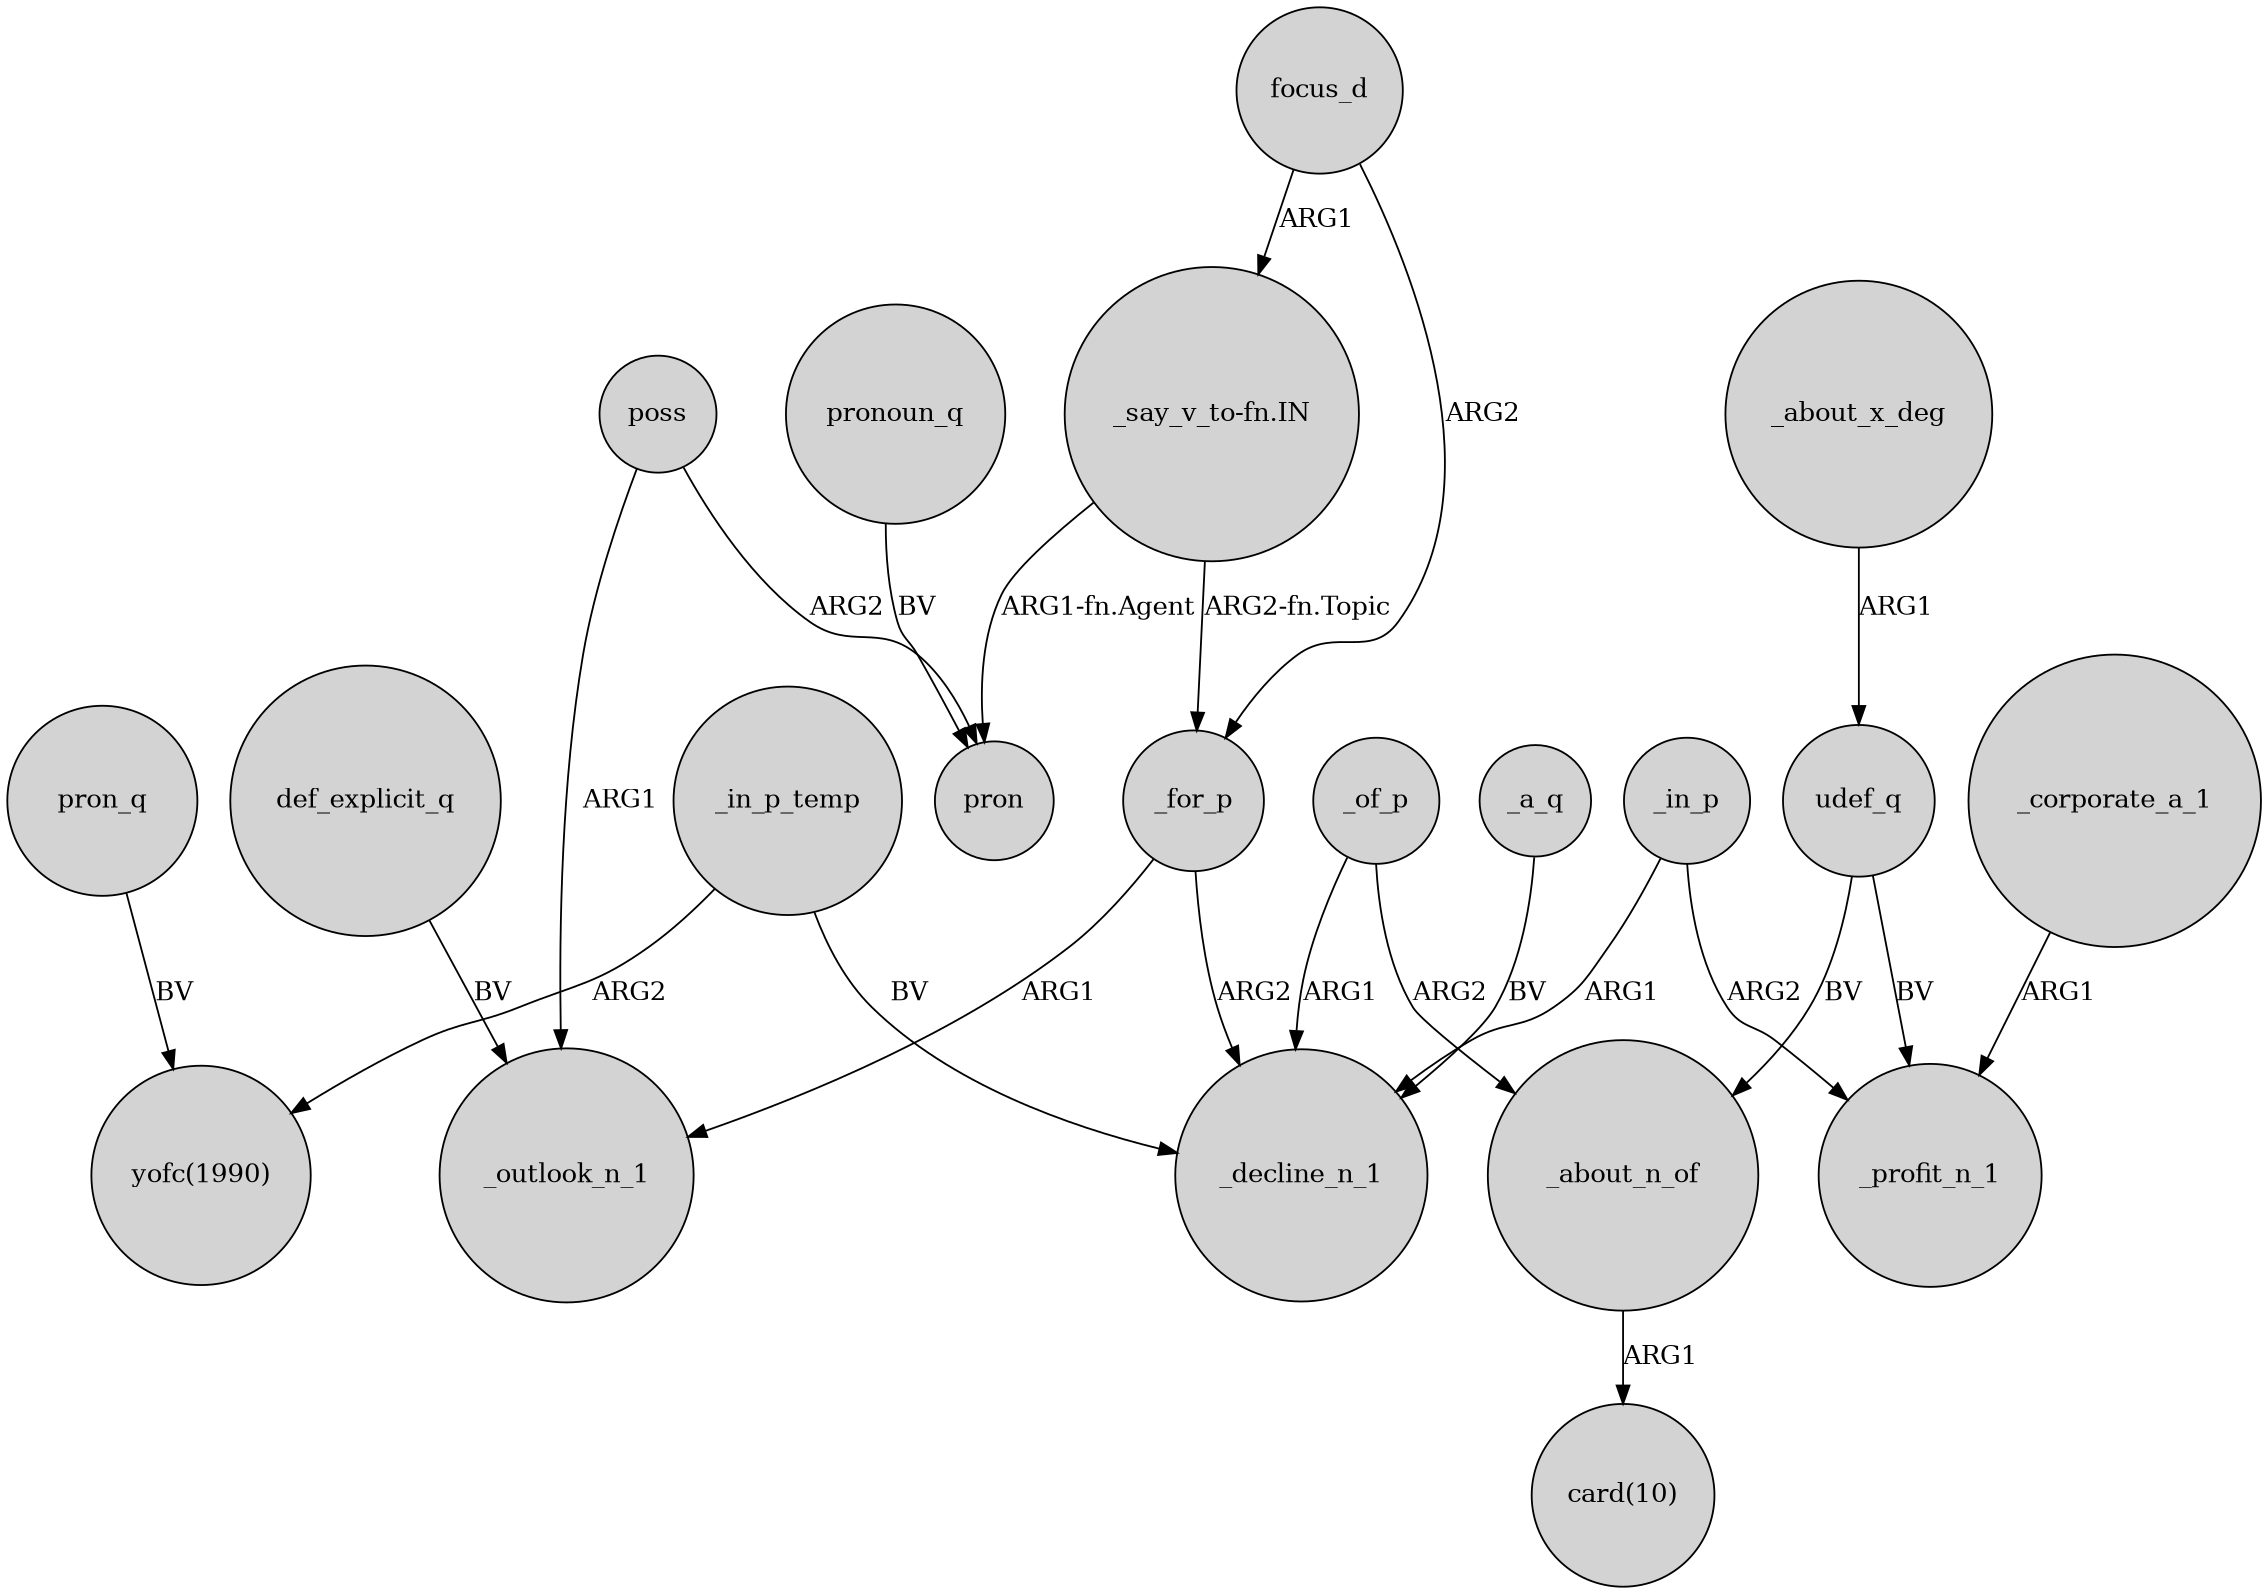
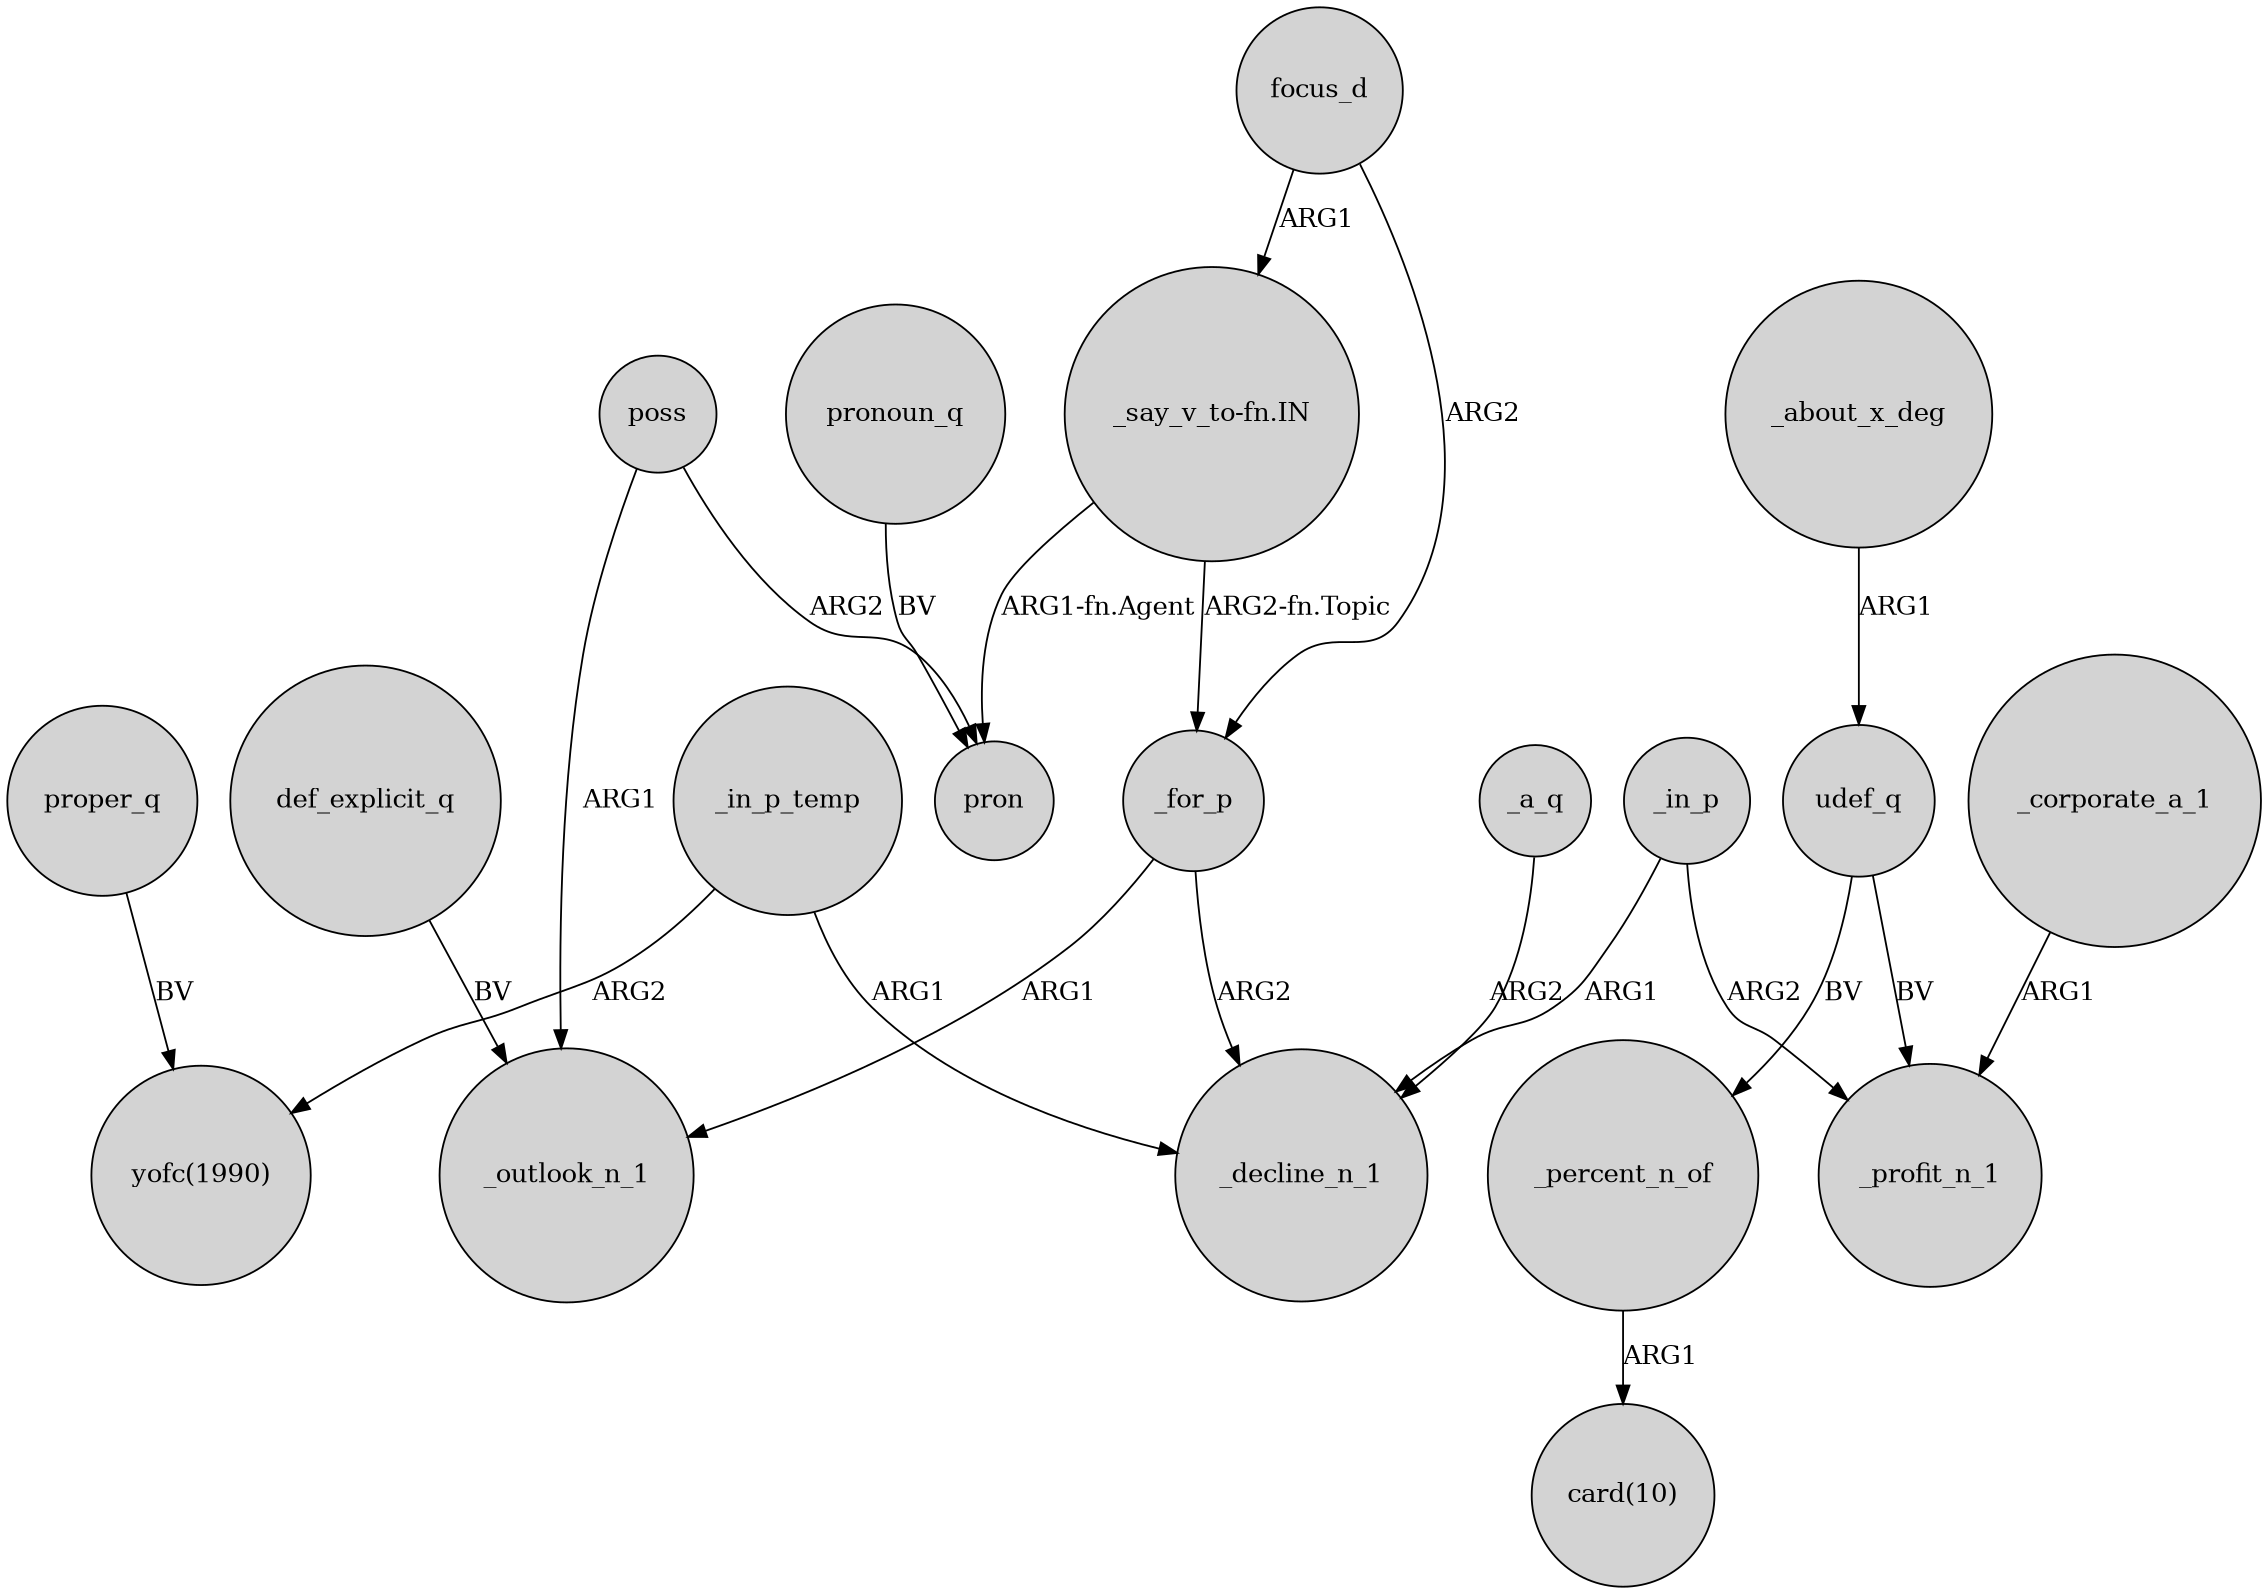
node "pron_q": label "pron_q" -> "proper_q"
node "_of_p": removed
edge "_in_p_temp" -> "_decline_n_1": label "BV" -> "ARG1"
edge "_a_q" -> "_decline_n_1": label "BV" -> "ARG2"
node "_about_n_of": label "_about_n_of" -> "_percent_n_of"
